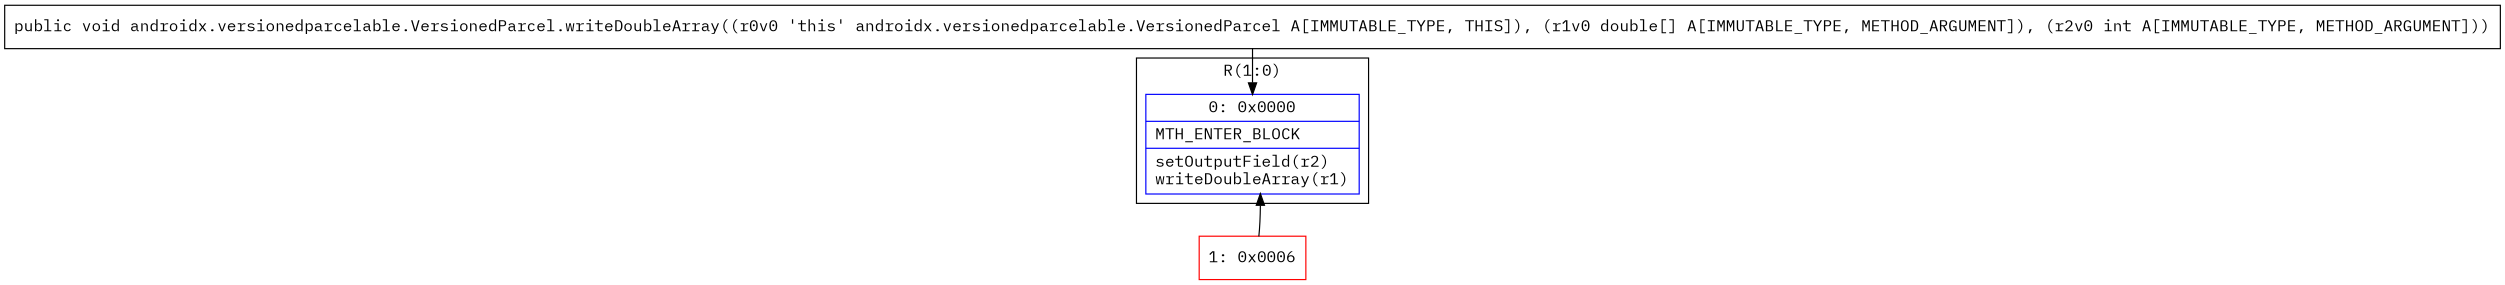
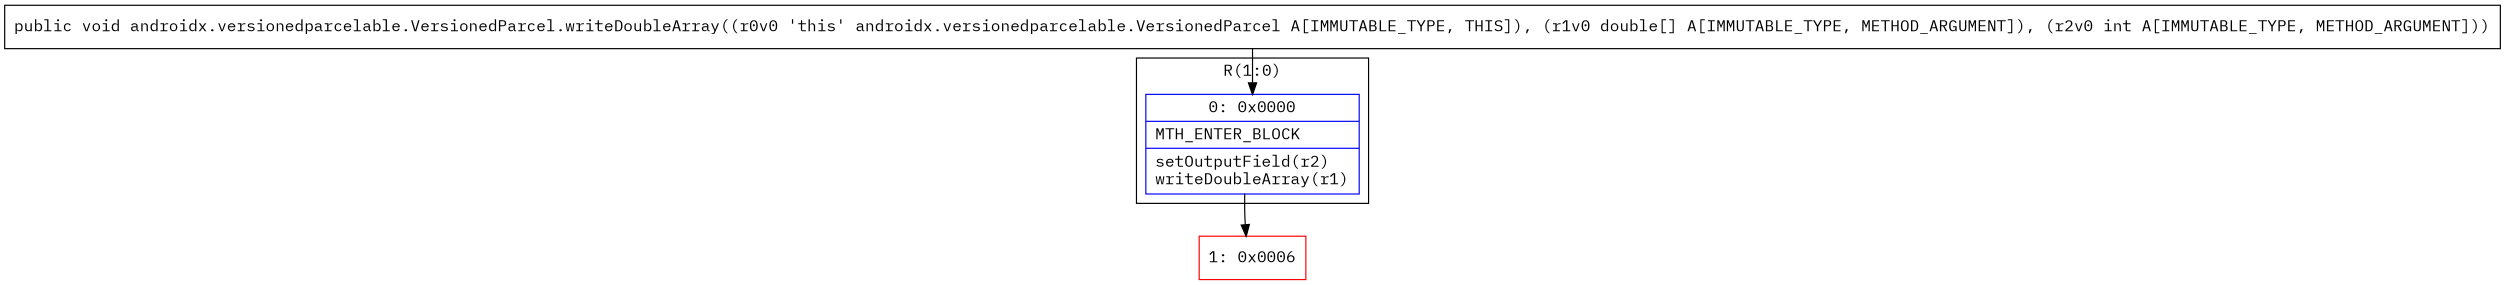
edge "1: 0x0006" -> "0: 0x0000": reversed
